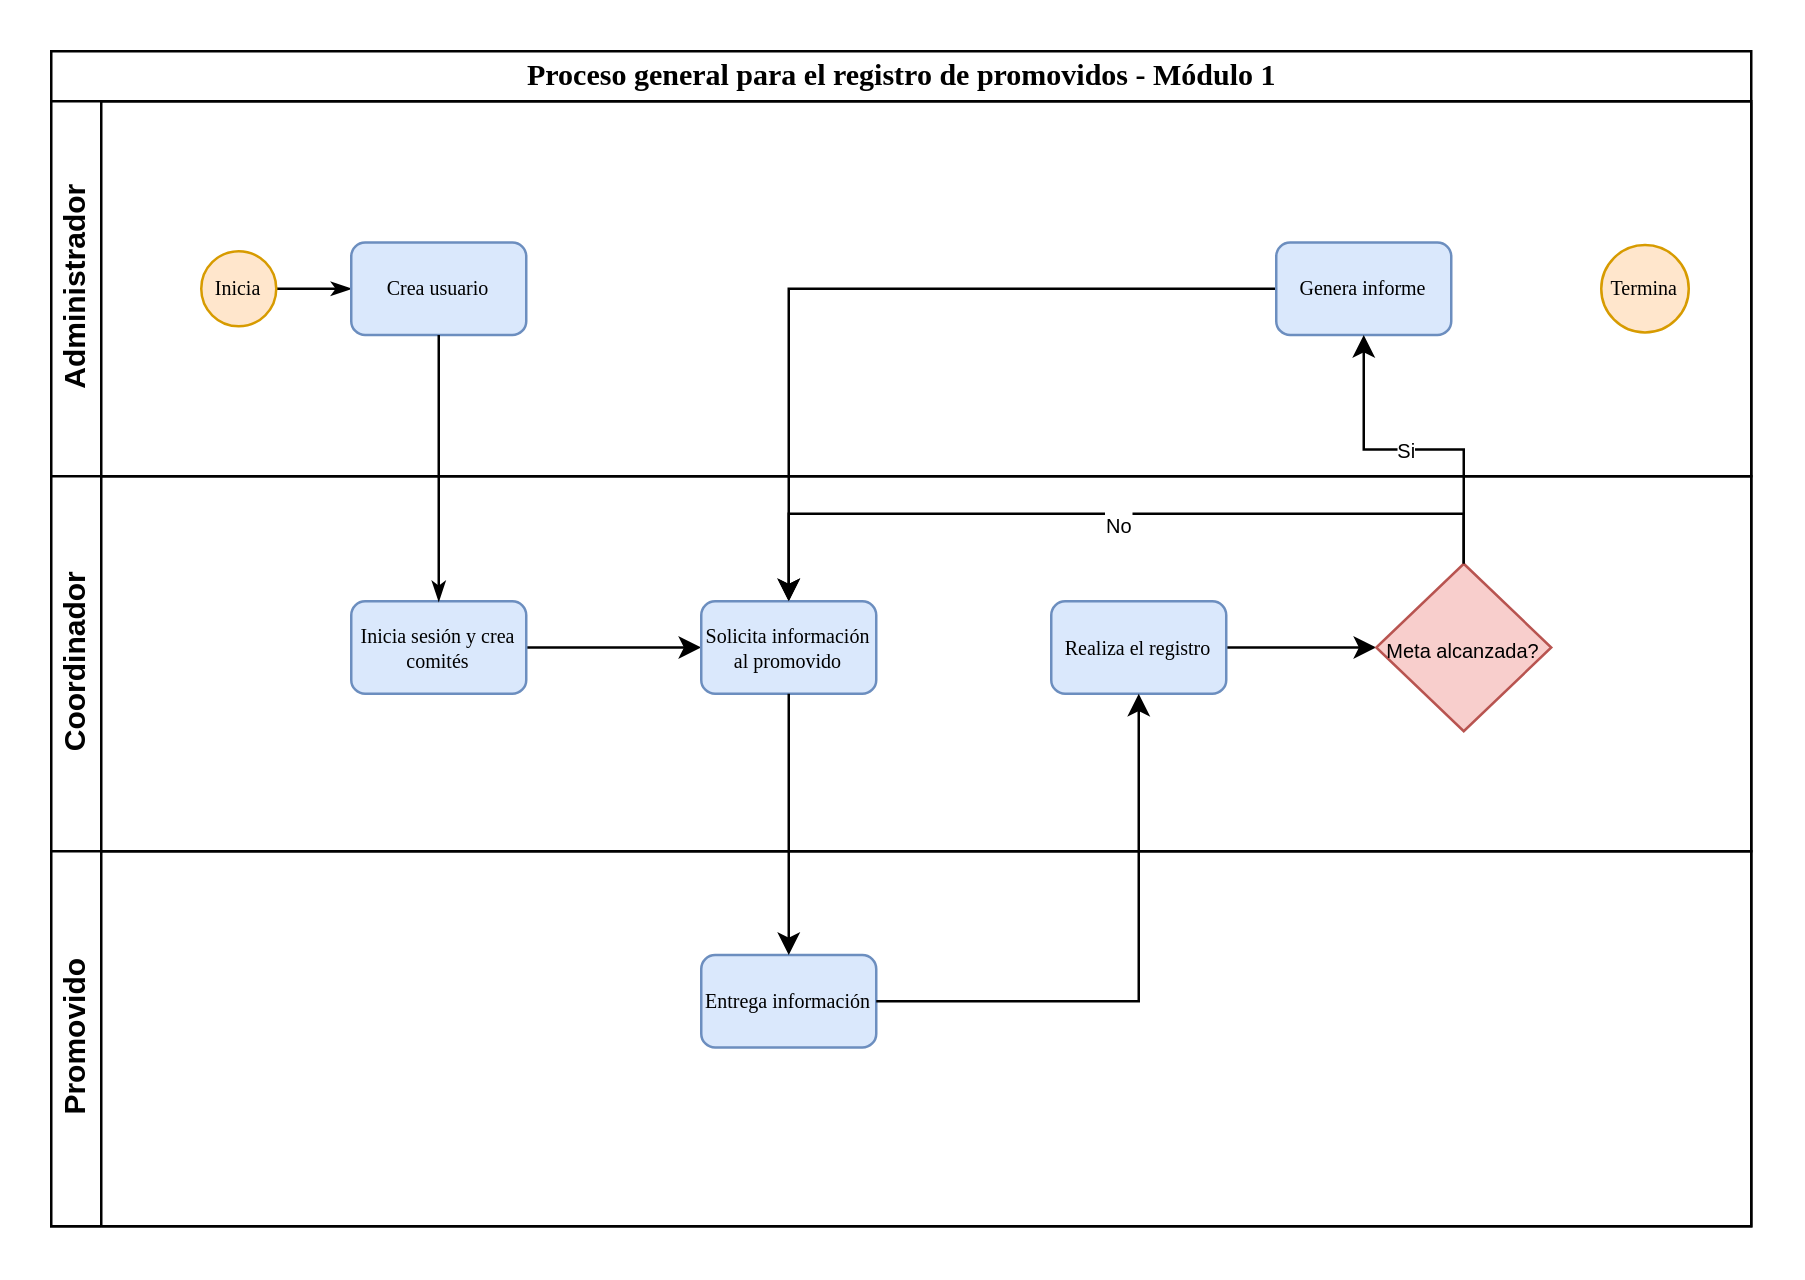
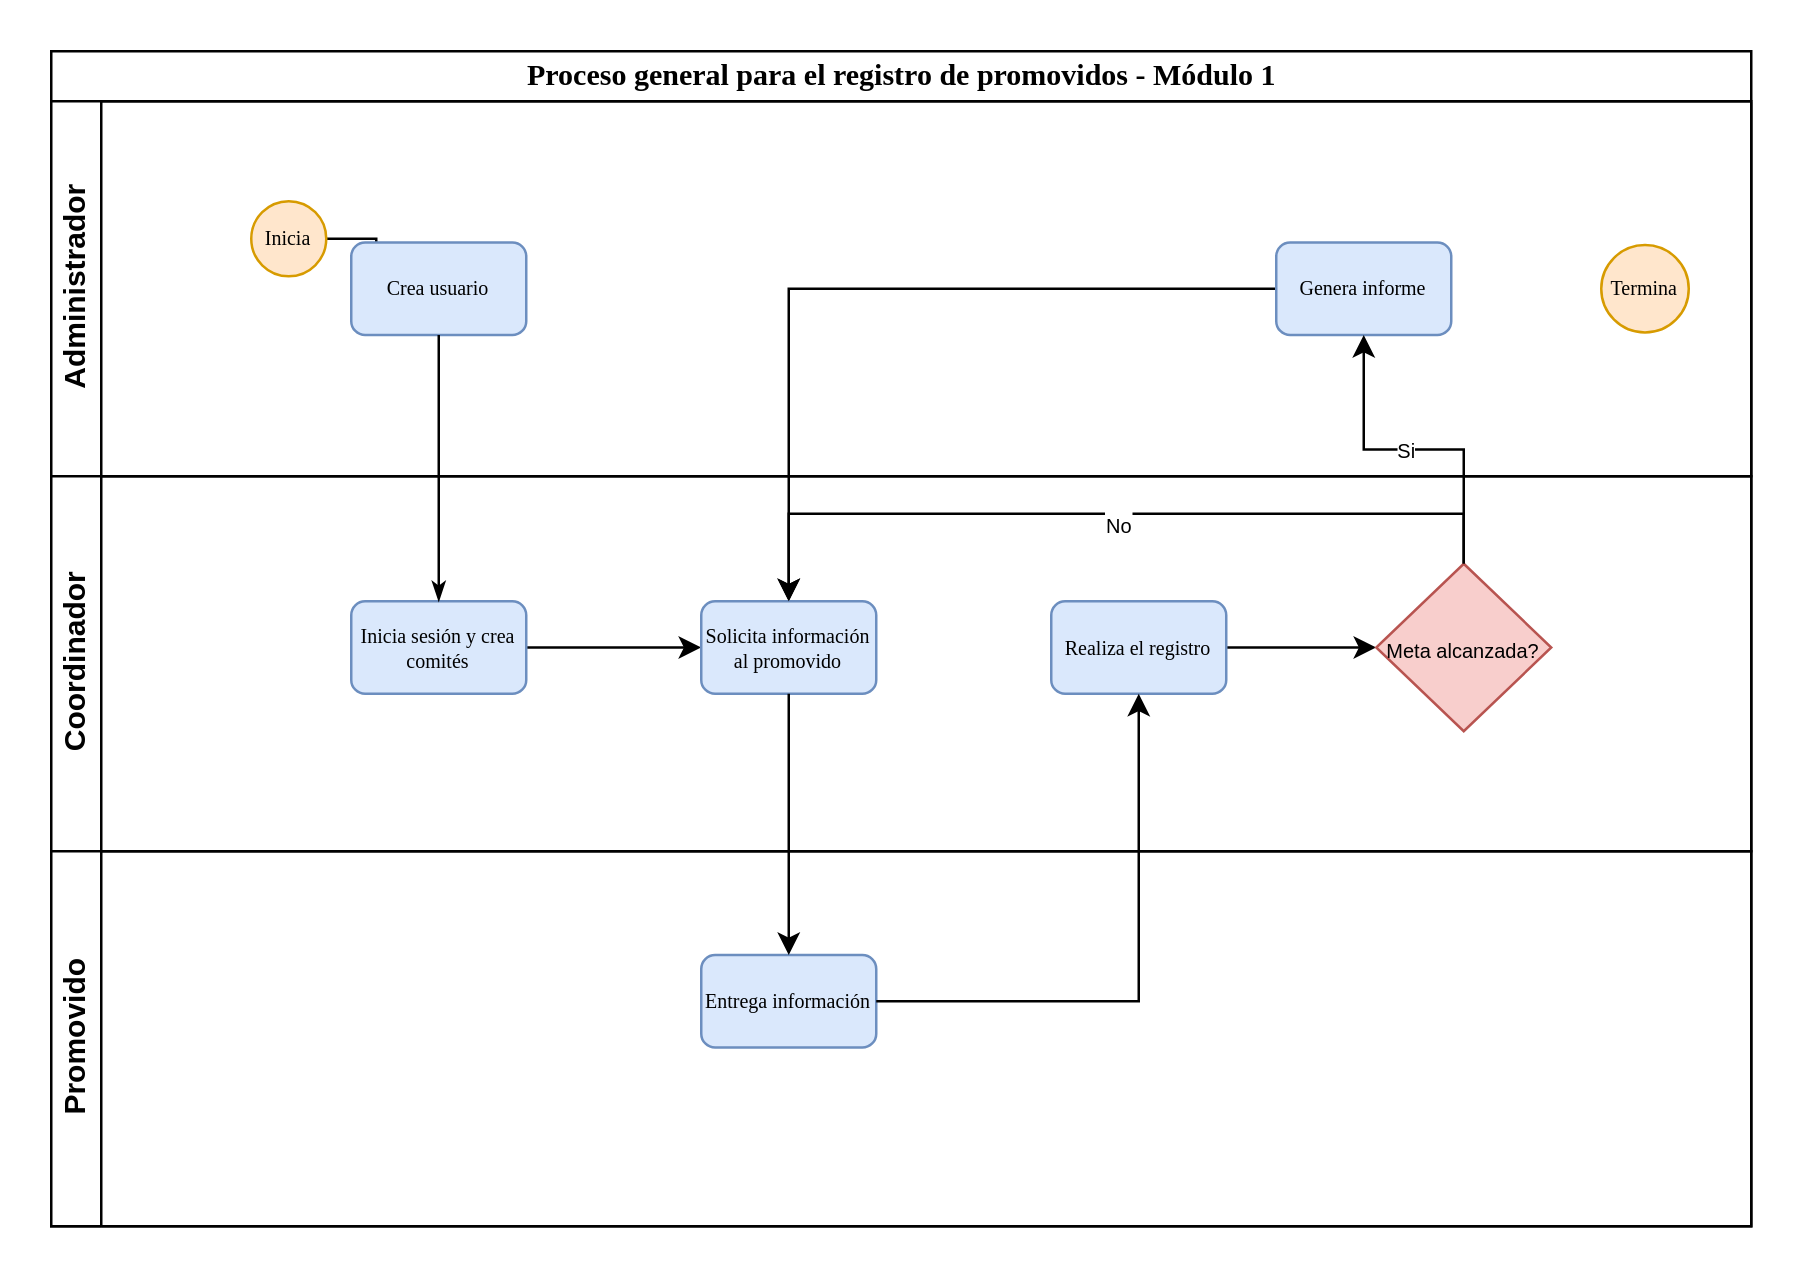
node "Inicia": moved (239, 289) -> (289, 239)
